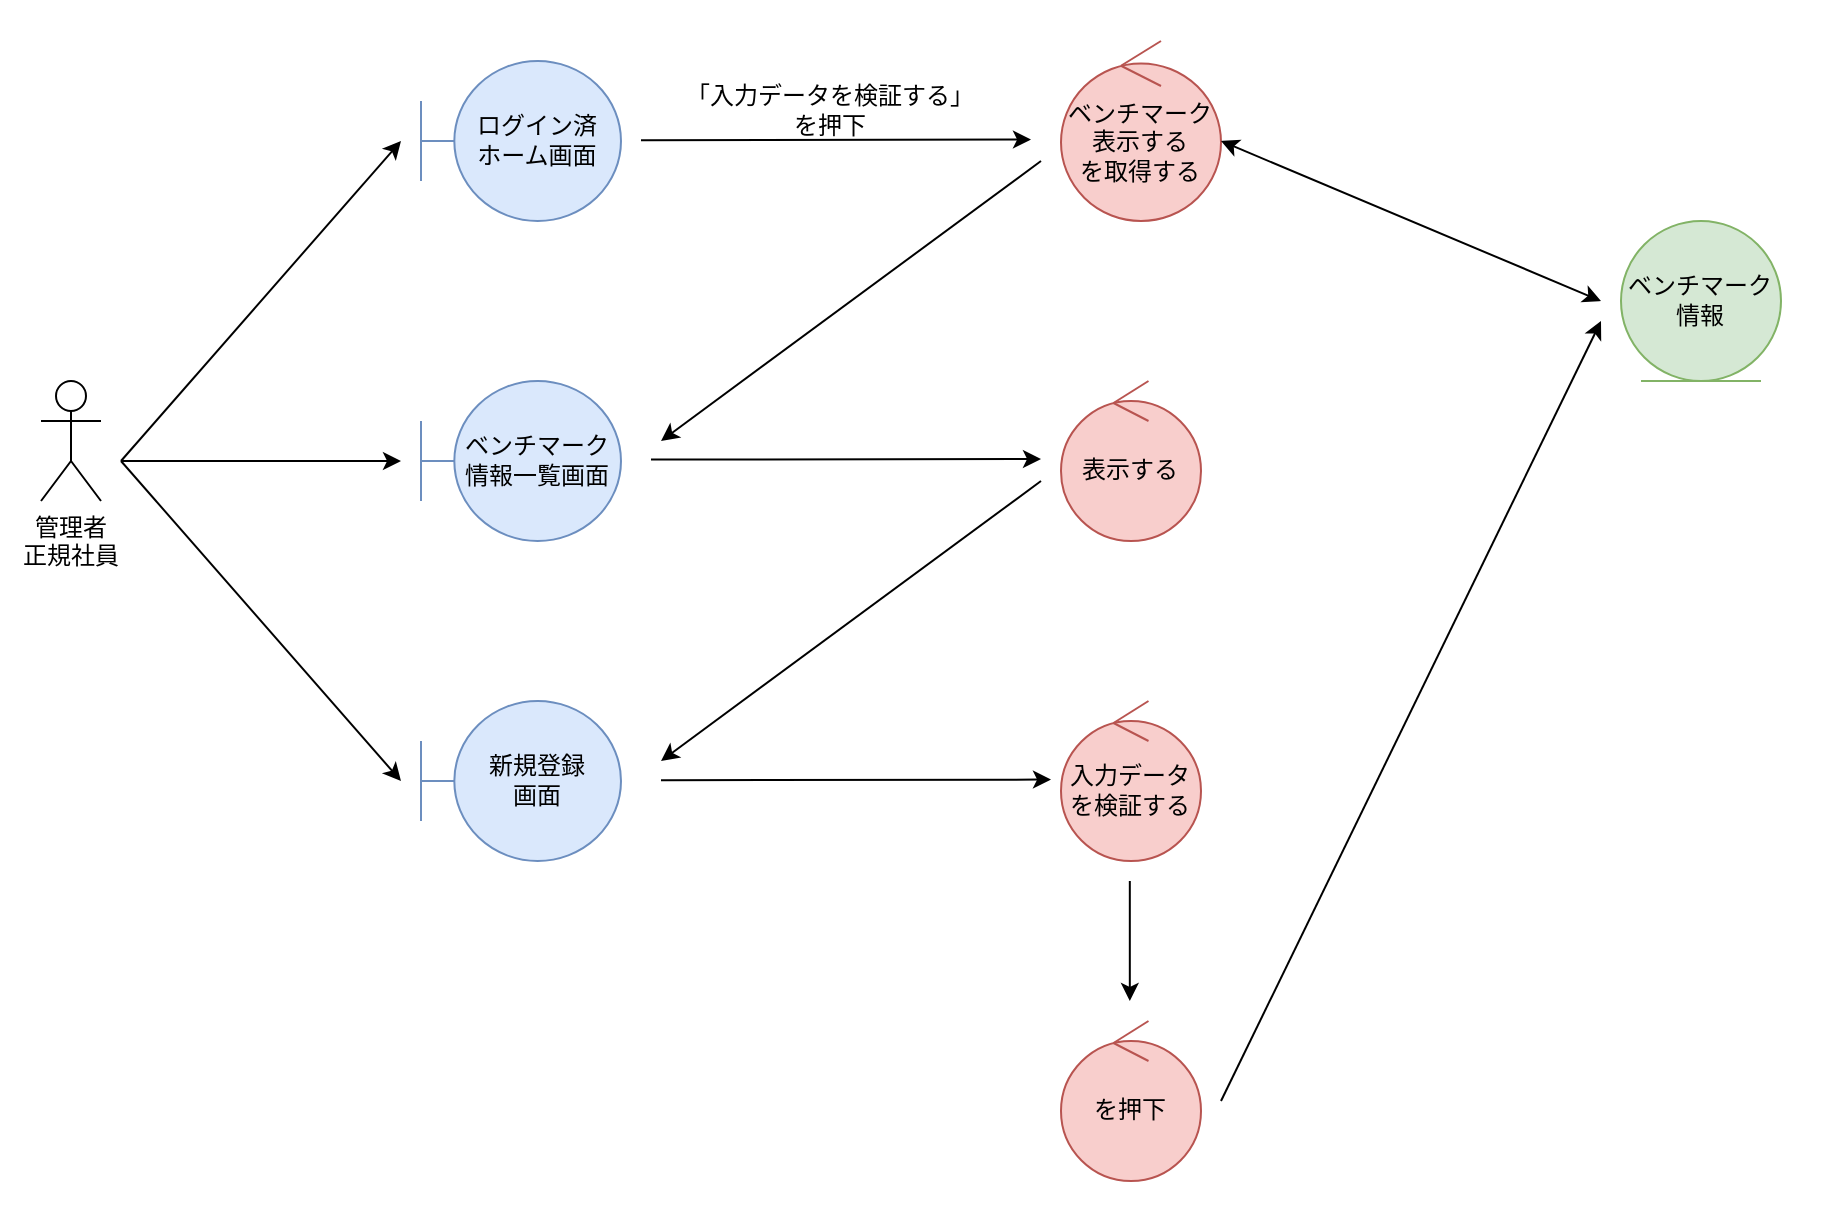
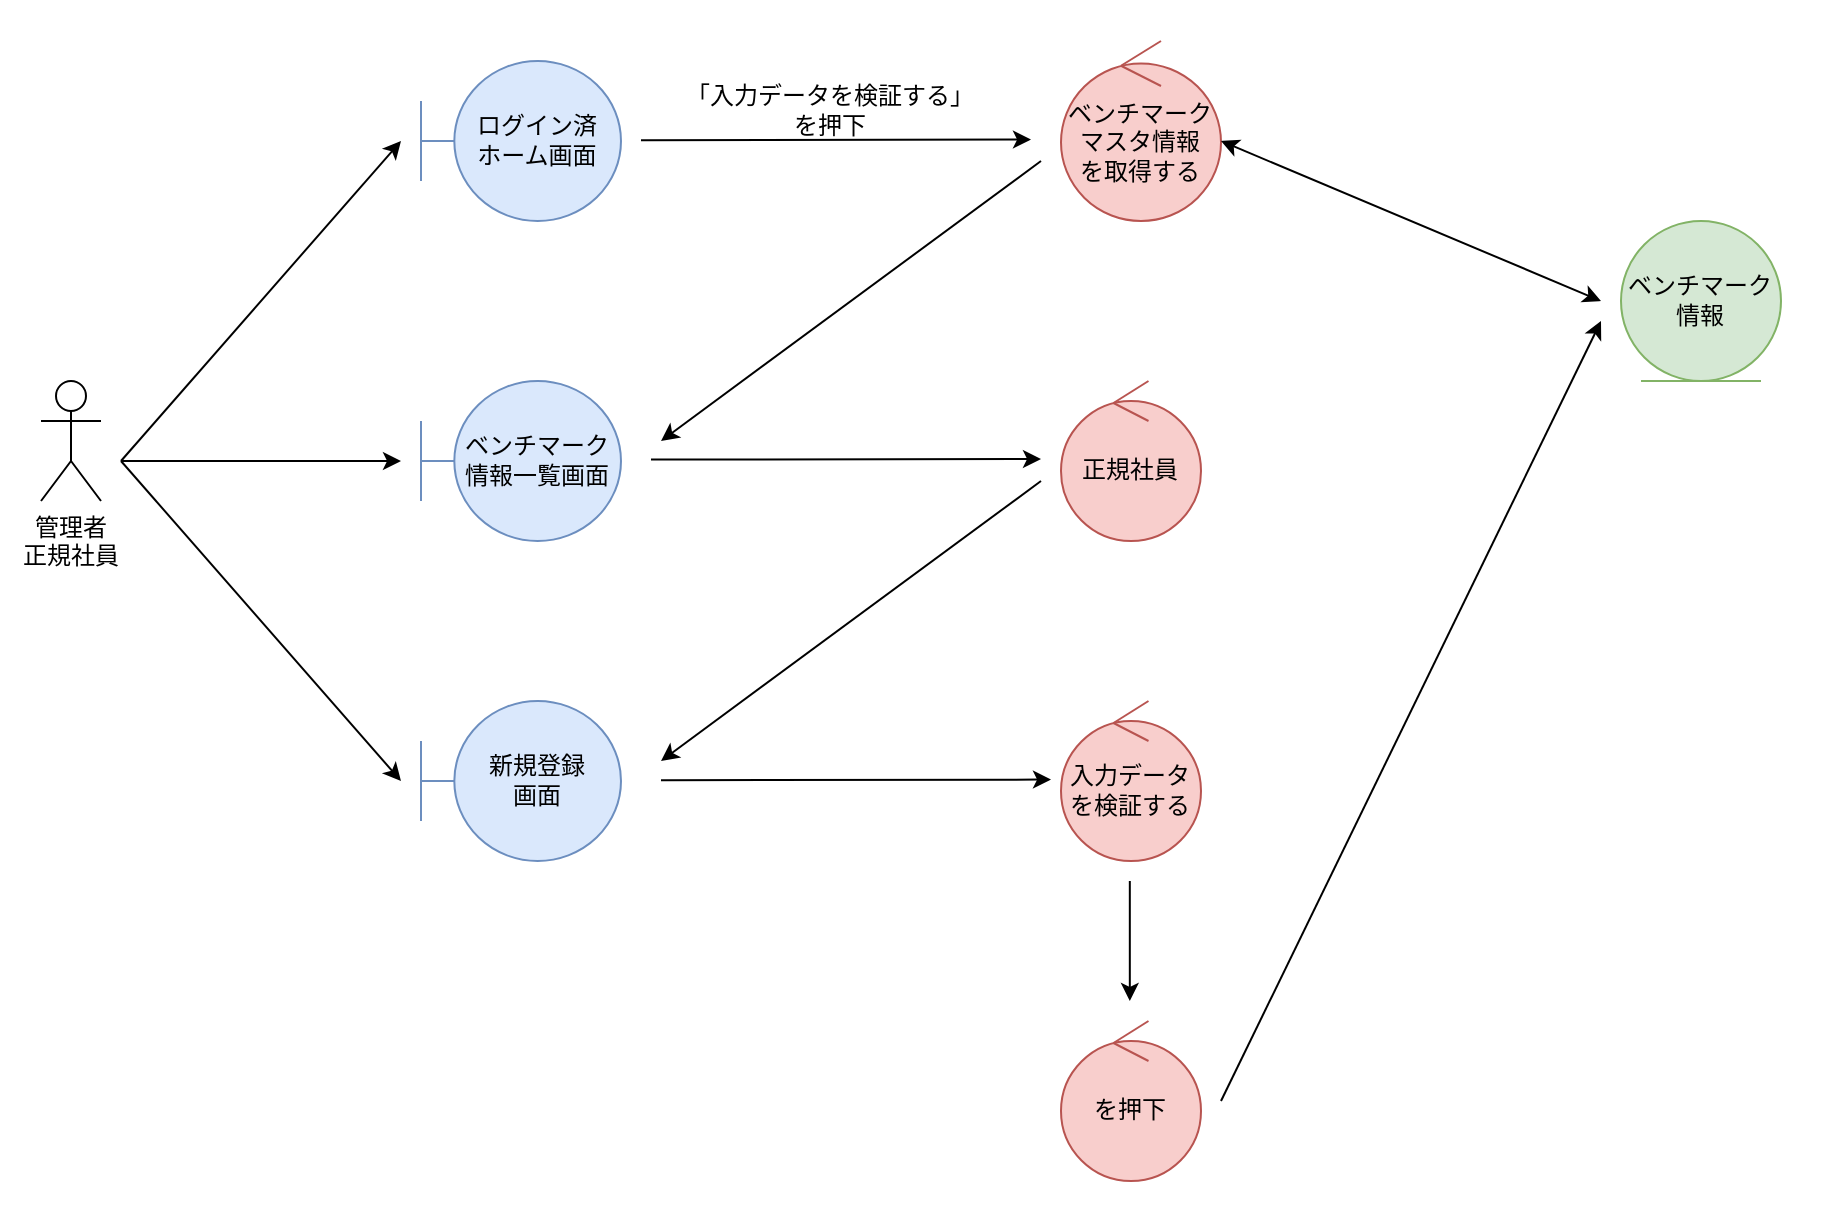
node "ベンチマーク 表示する を取得する": label "ベンチマーク 表示する を取得する" -> "ベンチマーク マスタ情報 を取得する"
node "表示する": label "表示する" -> "正規社員"
